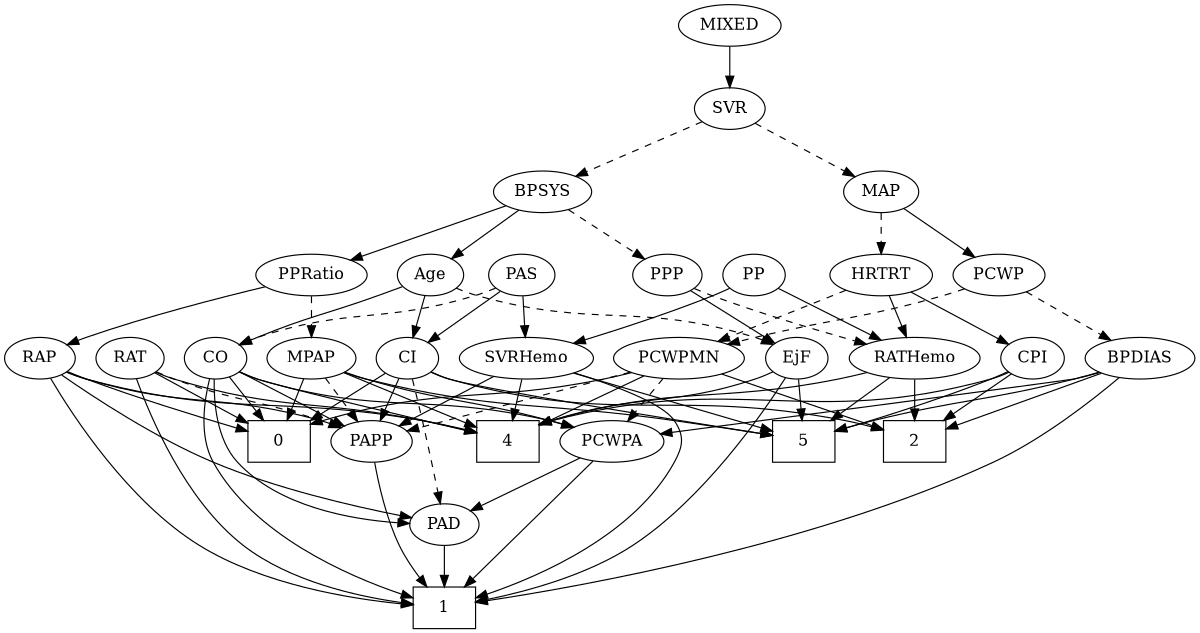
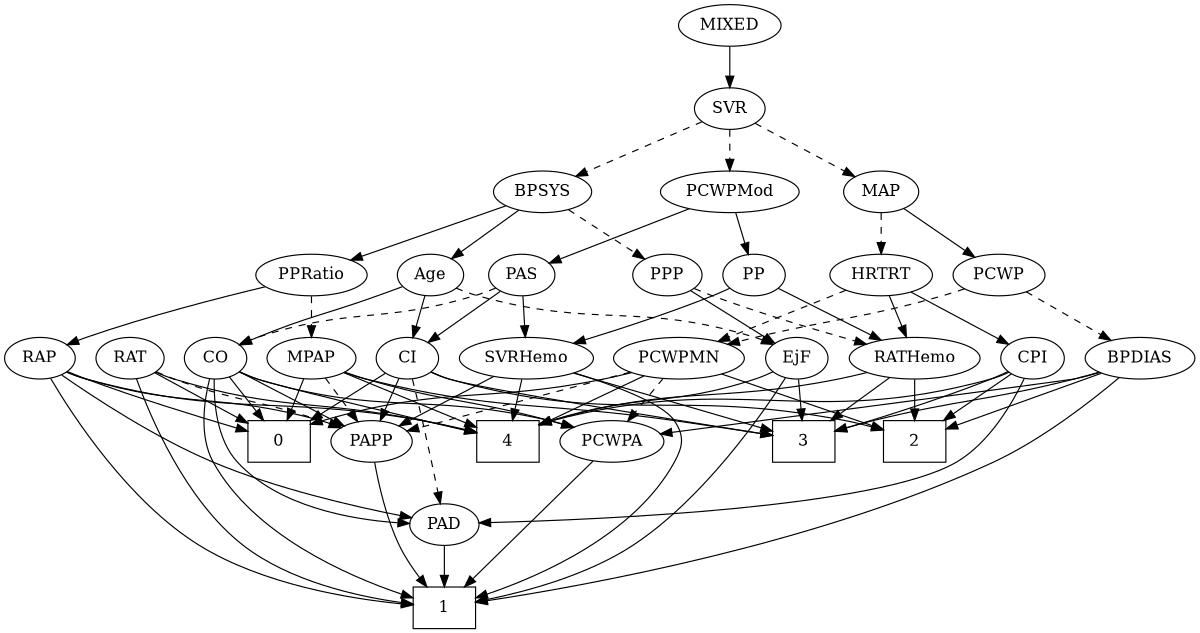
node "PCWPMod": added
node "5": label "5" -> "3"
edge "PCWPA" -> "PAD": now "CPI" -> "PAD"
